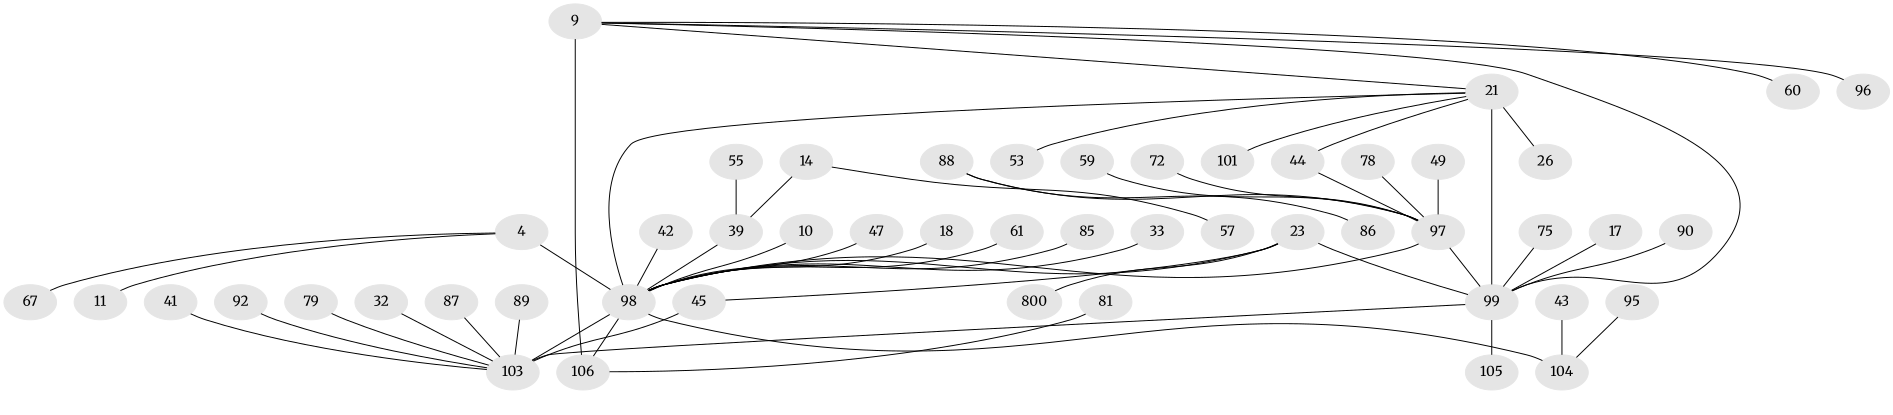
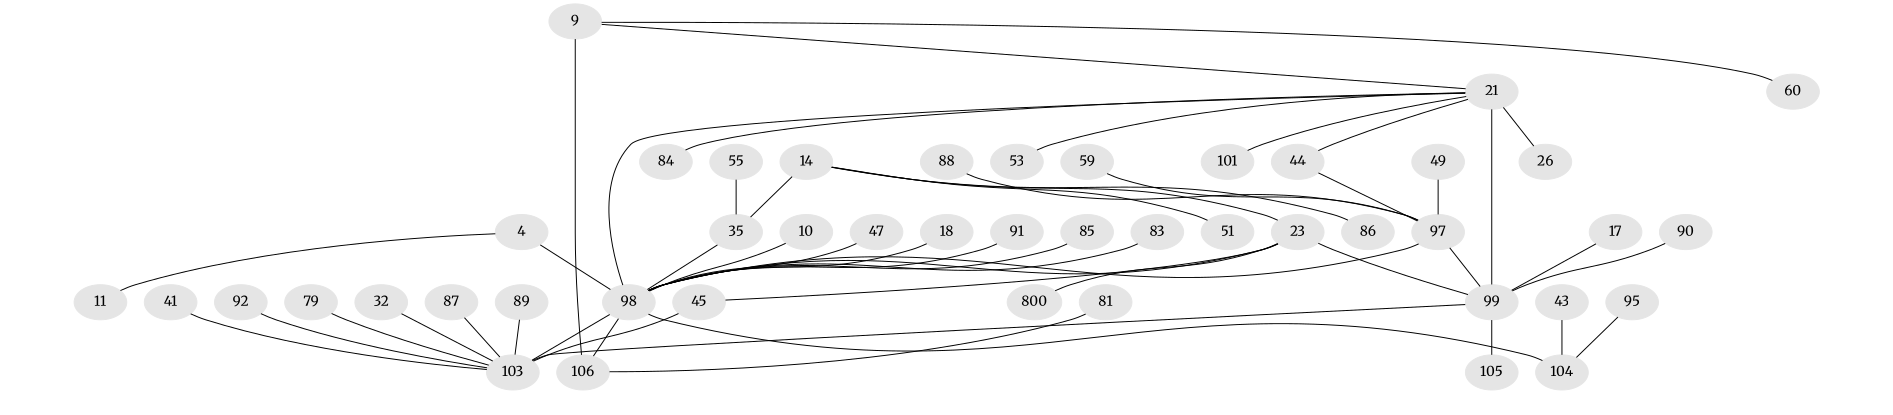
edge "9" -- "99": removed
node "96": removed
node "84": added
node "72": removed
node "78": removed
edge "14" -- "23": added
edge "88" -- "86": now "14" -- "86"
node "42": removed
node "39": label "39" -> "35"
node "61": label "61" -> "91"
node "33": label "33" -> "83"
node "57": label "57" -> "51"
node "75": removed
node "67": removed
